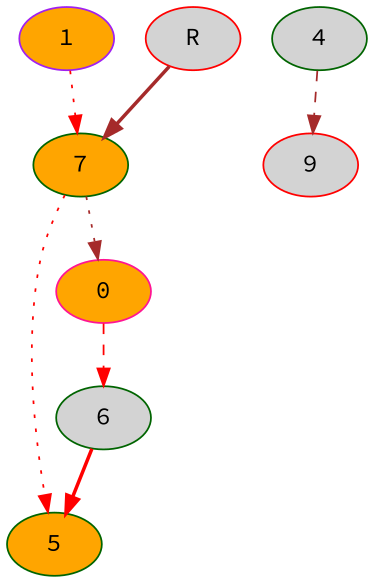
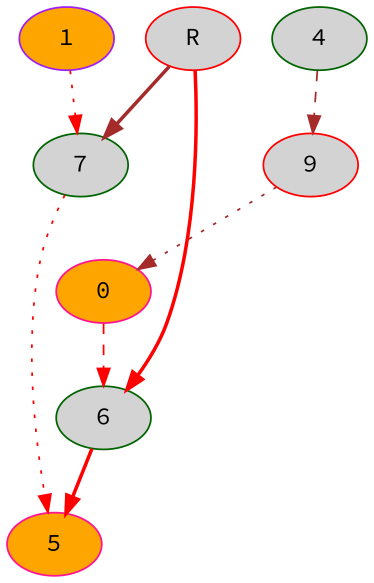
node "7": fillcolor orange -> lightgrey
edge "7" -> "0": now "9" -> "0"
edge "R" -> "6": added
node "5": color darkgreen -> deeppink
